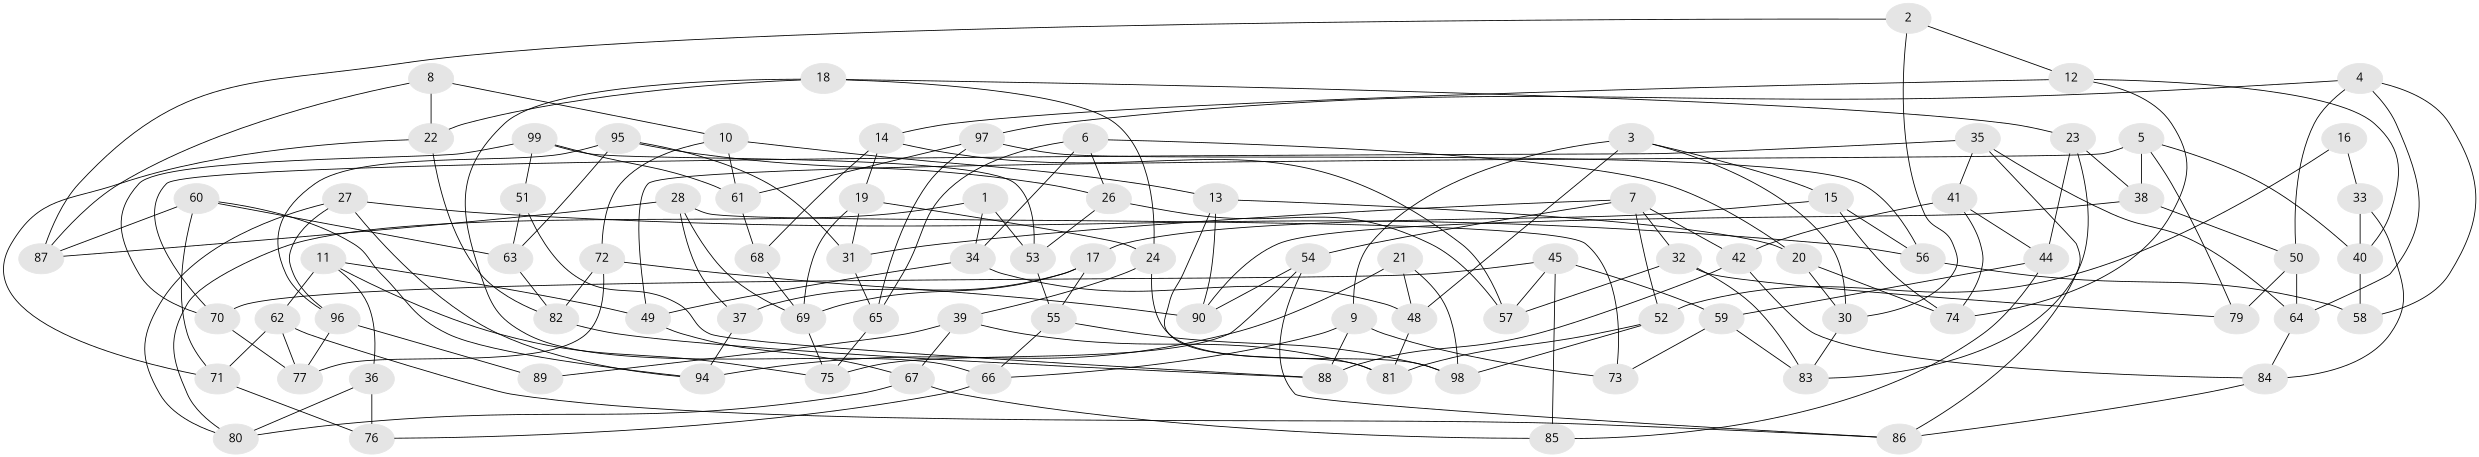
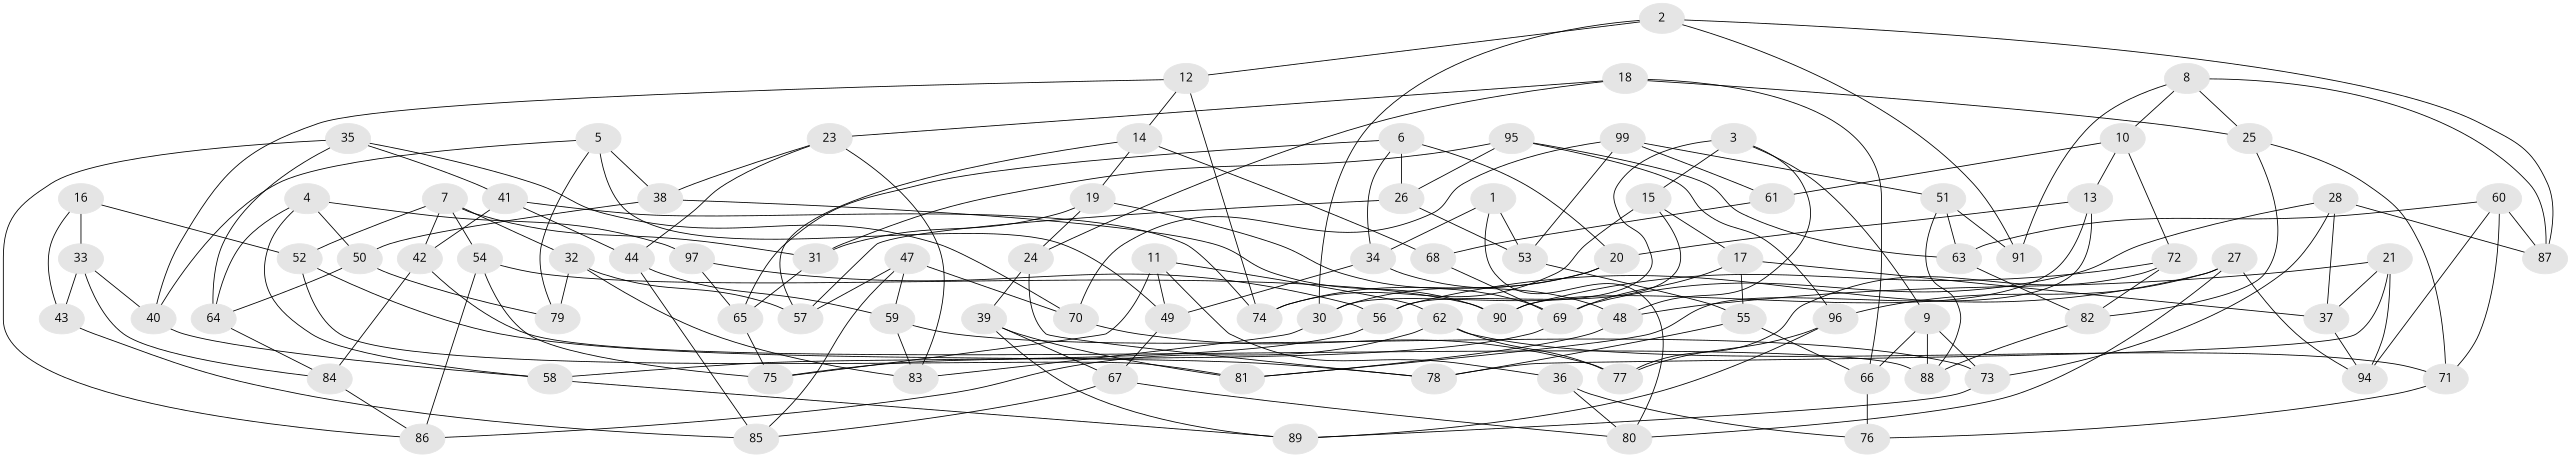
node "22": label "22" -> "25"
edge "97" -- "61": removed
node "45": label "45" -> "47"
node "91": added
edge "21" -- "37": added
node "43": added
node "98": label "98" -> "78"
edge "58" -- "89": added
edge "73" -- "89": added
